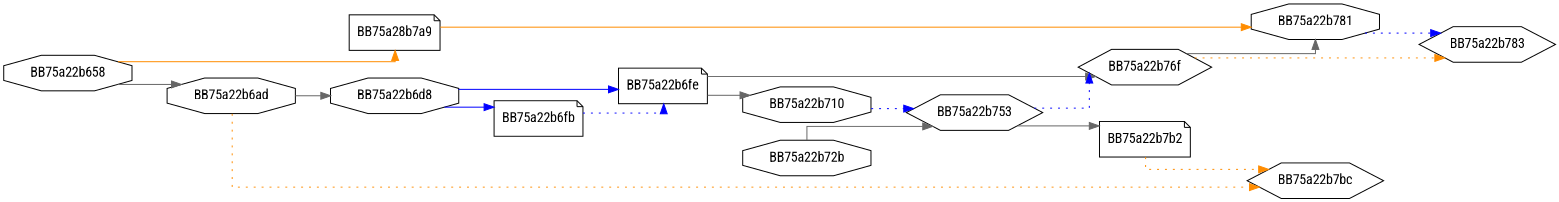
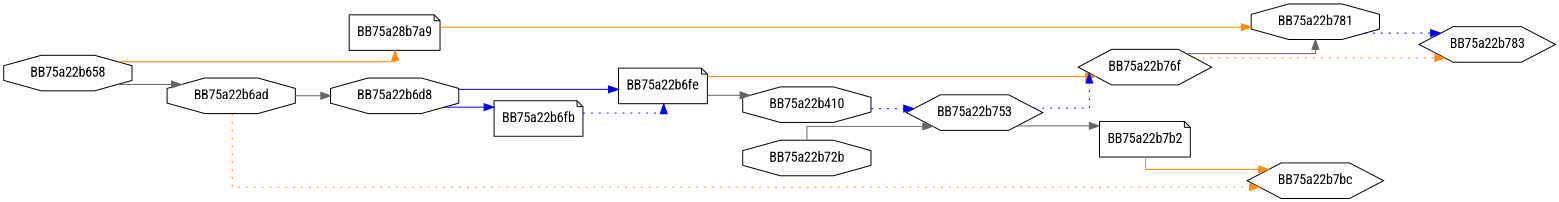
edge "BB75a22b6fe" -> "BB75a22b76f": color gray40 -> darkorange
node "BB75a22b710": label "BB75a22b710" -> "BB75a22b410"
edge "BB75a22b7b2" -> "BB75a22b7bc": style dotted -> solid
